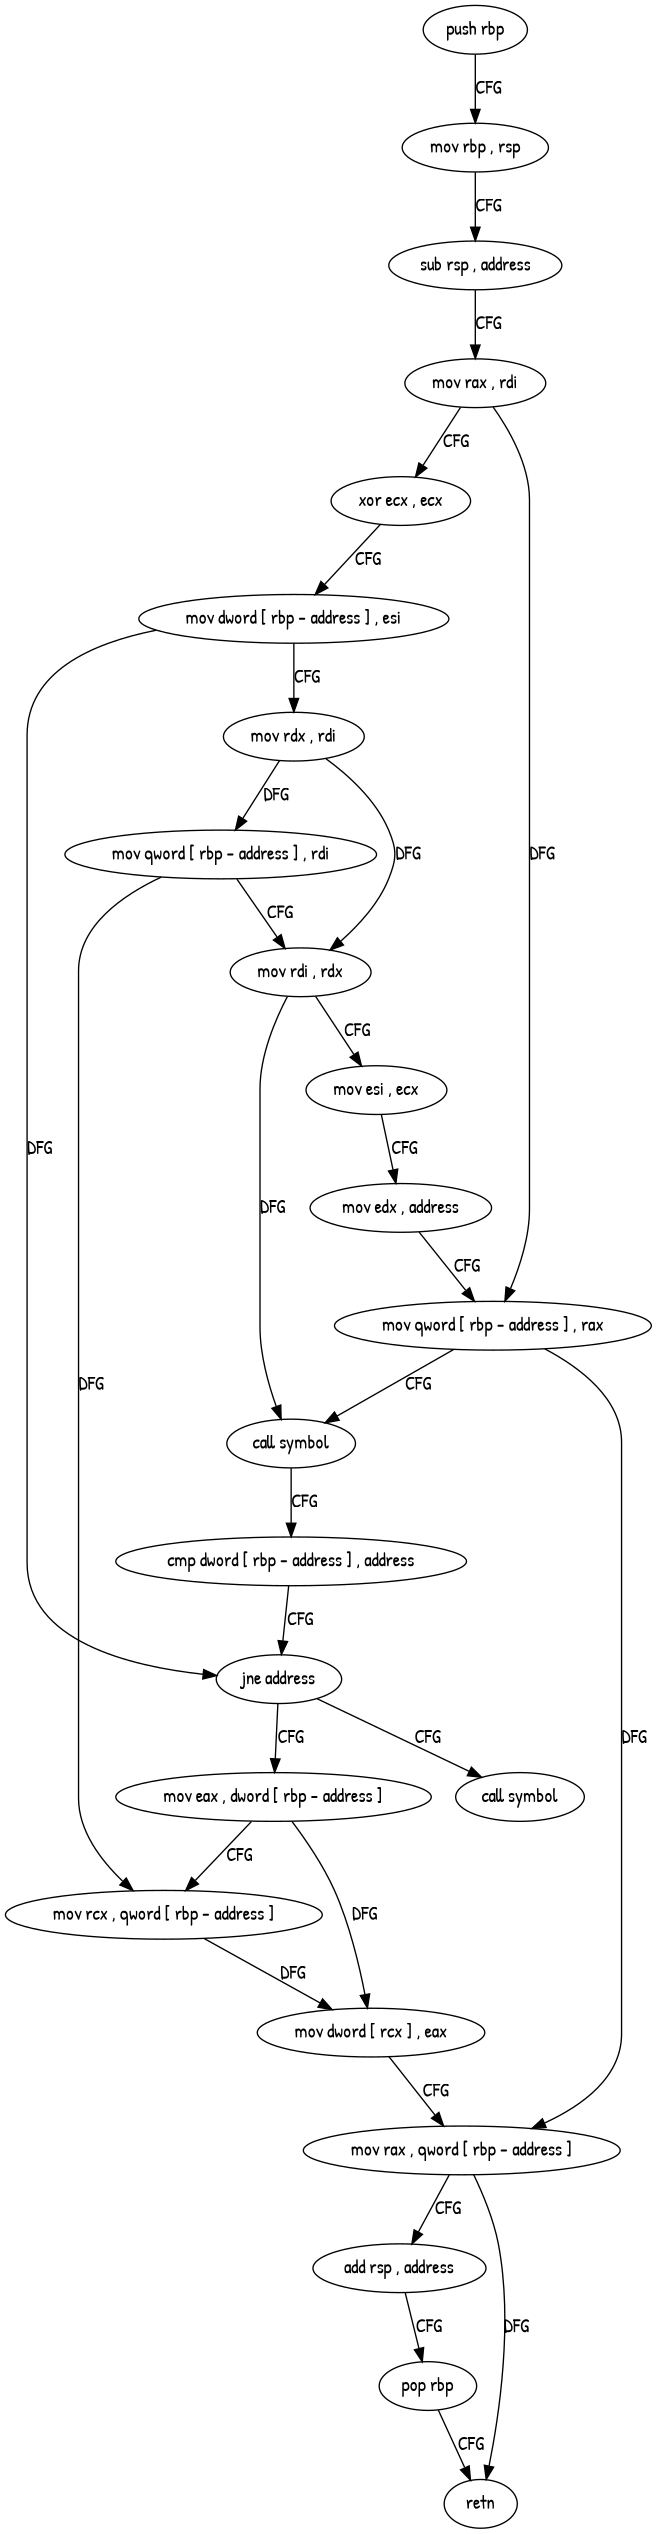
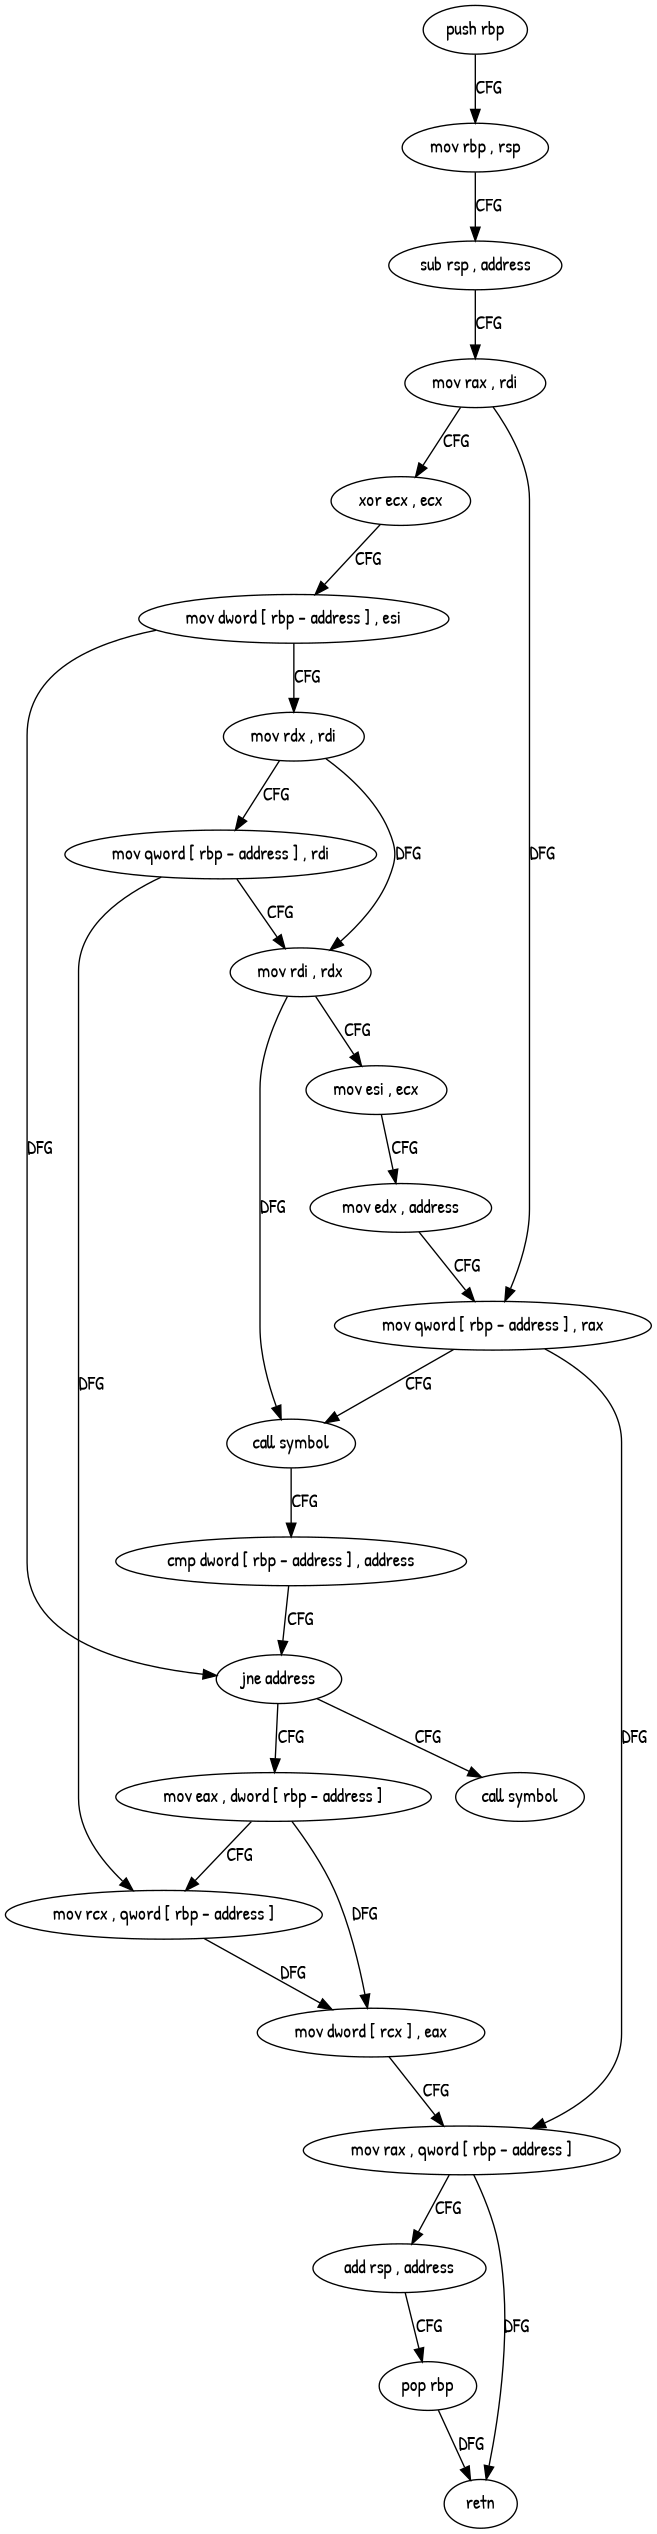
edge "mov rdx , rdi" -> "mov qword [ rbp - address ] , rdi": label "DFG" -> "CFG"
edge "pop rbp" -> "retn": label "CFG" -> "DFG"
